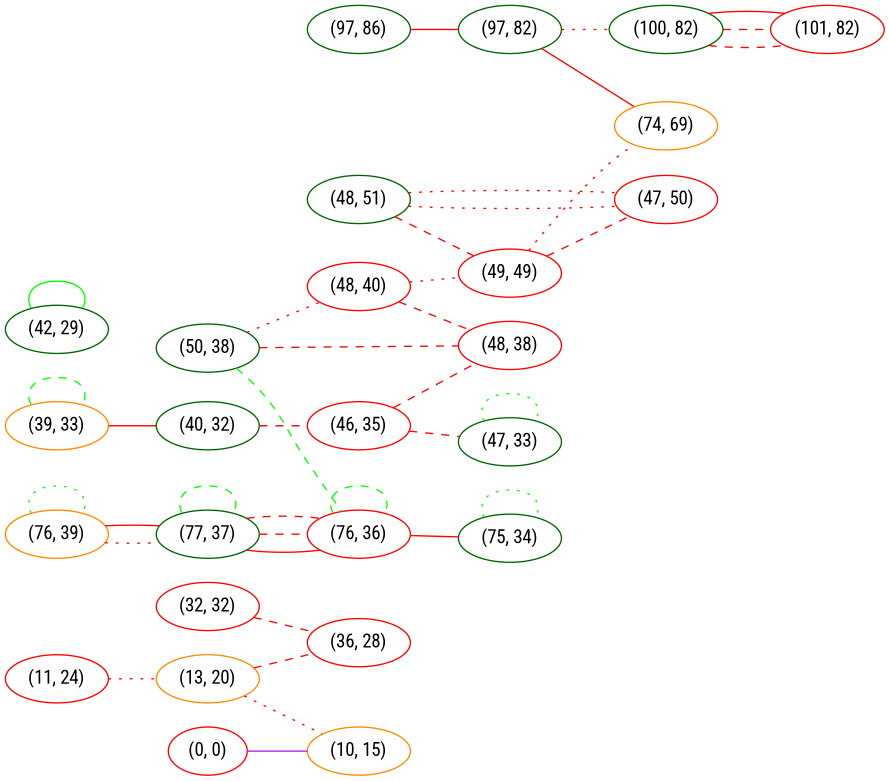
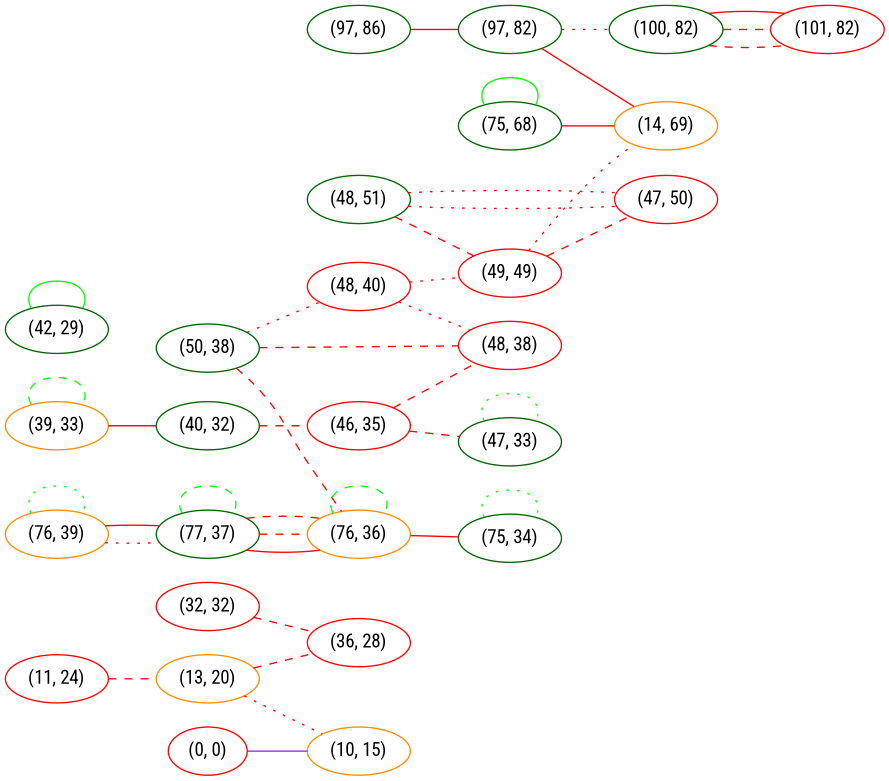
node "(75, 68)": added
node "(74, 69)": label "(74, 69)" -> "(14, 69)"
edge "(48, 40)" -- "(48, 38)": style dashed -> dotted
edge "(50, 38)" -- "(76, 36)": color green -> red
node "(76, 36)": color red -> darkorange
edge "(11, 24)" -- "(13, 20)": style dotted -> dashed
